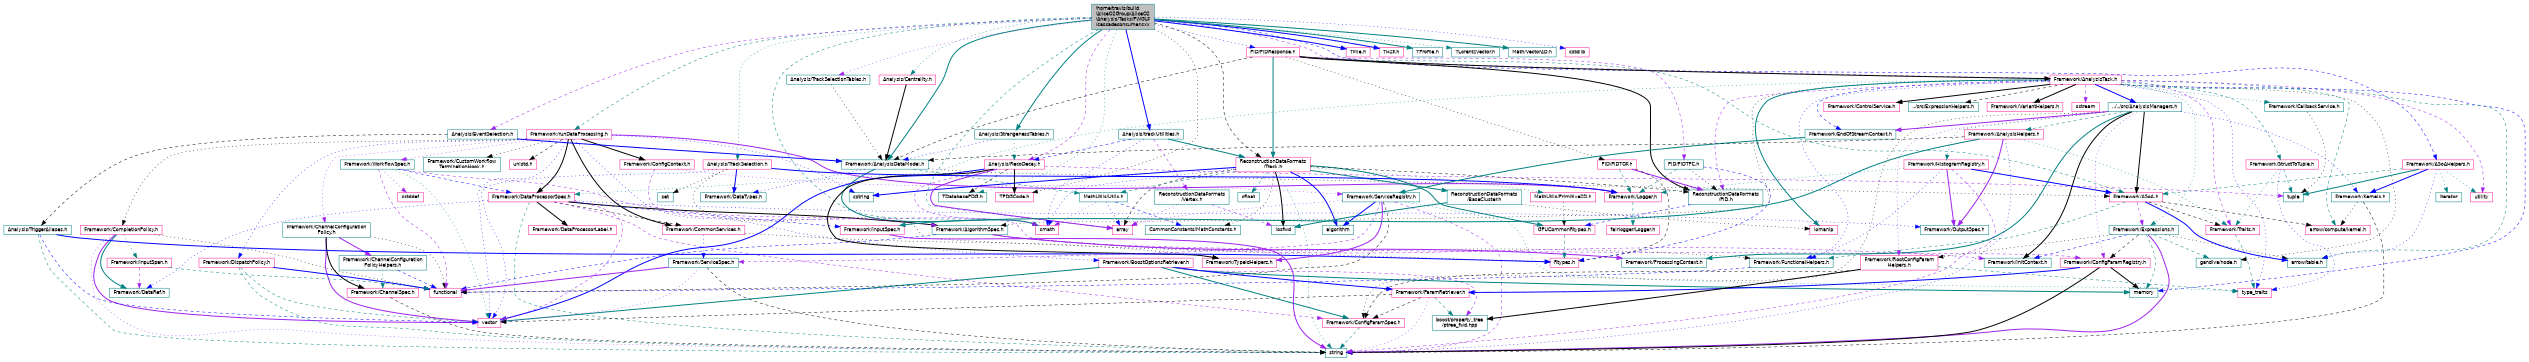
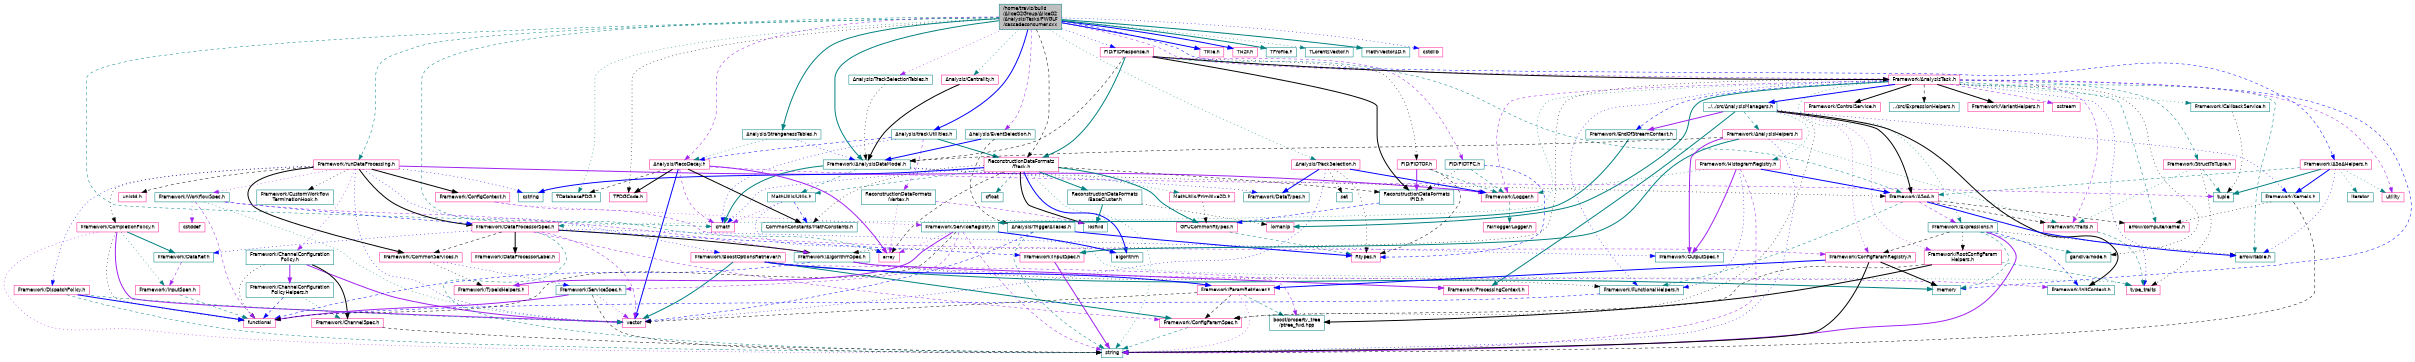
edge "Framework/AnalysisTask.h" -> "ReconstructionDataFormats /PID.h": now "Framework/AnalysisTask.h" -> "Framework/Logger.h"
edge "Framework/StructToTuple.h" -> "type_traits": color blue -> black
edge "Analysis/RecoDecay.h" -> "Framework/TypeIdHelpers.h": now "Analysis/RecoDecay.h" -> "CommonConstants/MathConstants.h"
node "Framework/ProcessingContext.h": color teal -> deeppink
edge "Framework/InputSpan.h" -> "Framework/DataRef.h": reversed
